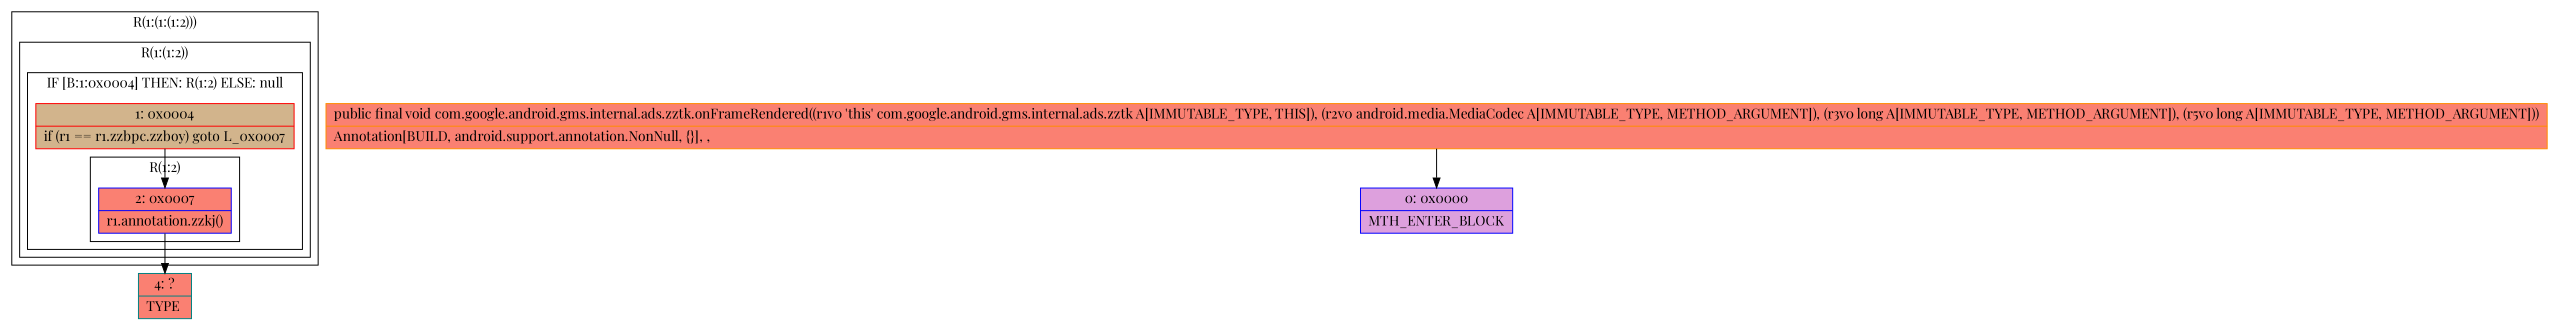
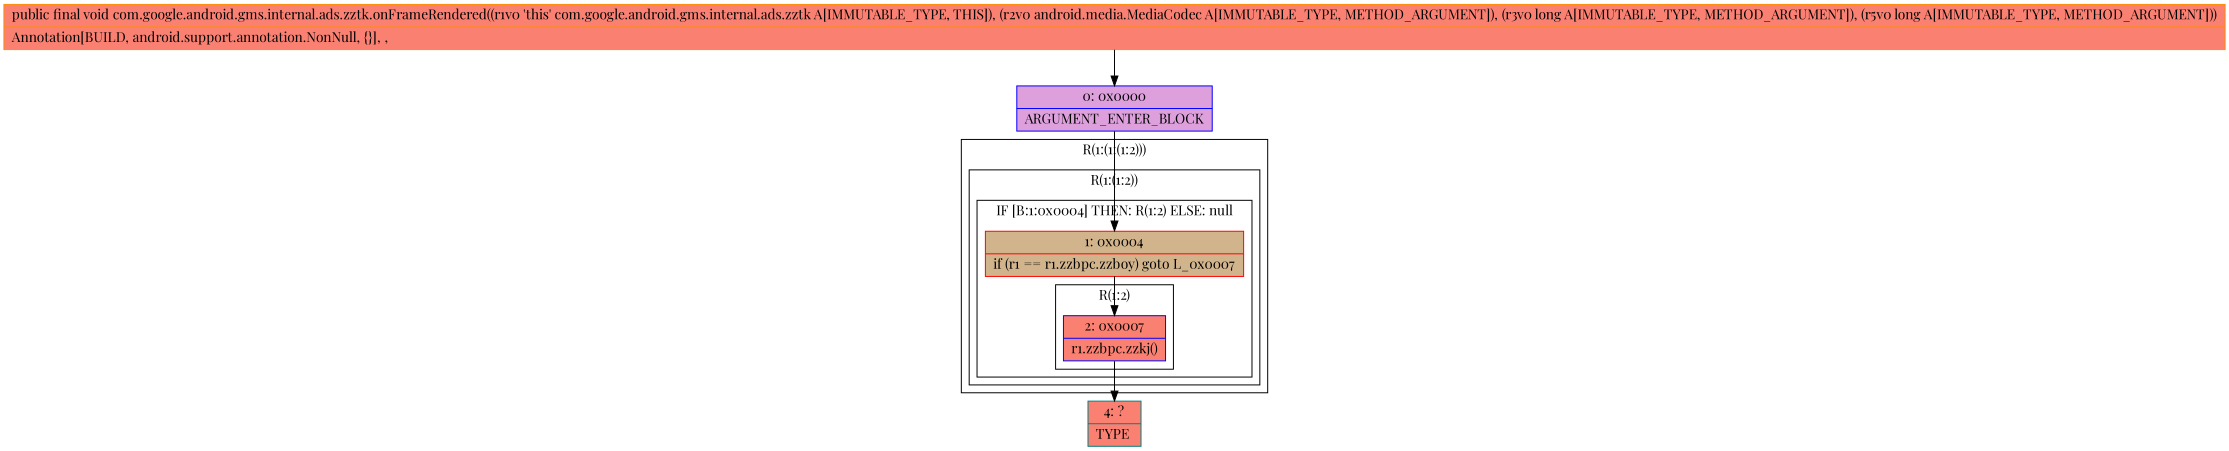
edge "0: 0x0000" -> "1: 0x0004": added
node "2: 0x0007": text "r1.annotation.zzkj()" -> "r1.zzbpc.zzkj()"
node "0: 0x0000": text "MTH_ENTER_BLOCK" -> "ARGUMENT_ENTER_BLOCK"
